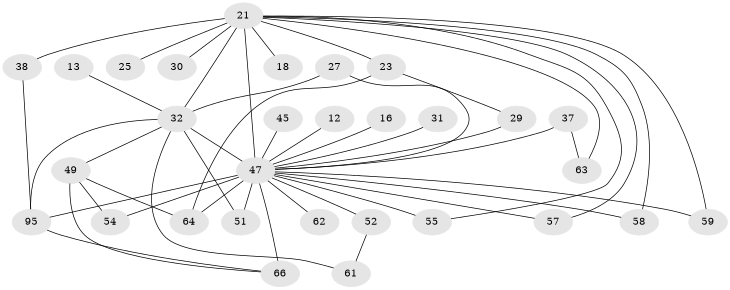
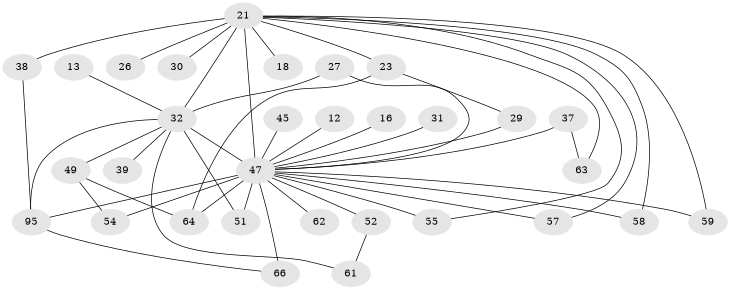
node "25": label "25" -> "26"
node "39": added
edge "49" -- "66": removed
